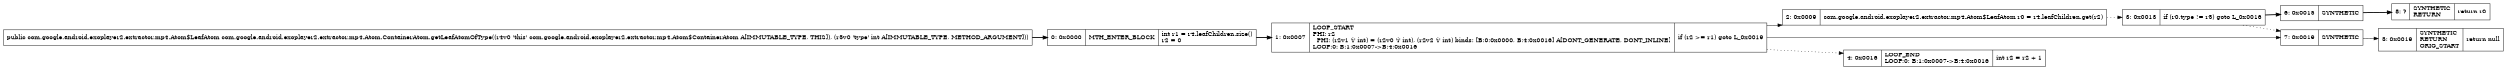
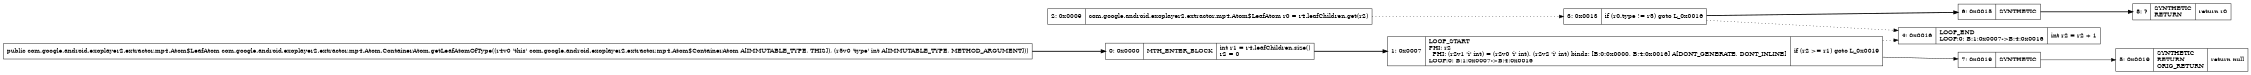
edge "1: 0x0007" -> "2: 0x0009": removed
edge "3: 0x0013" -> "7: 0x0019": now "3: 0x0013" -> "4: 0x0016"
node "5: 0x0019": text "ORIG_START" -> "ORIG_RETURN"
